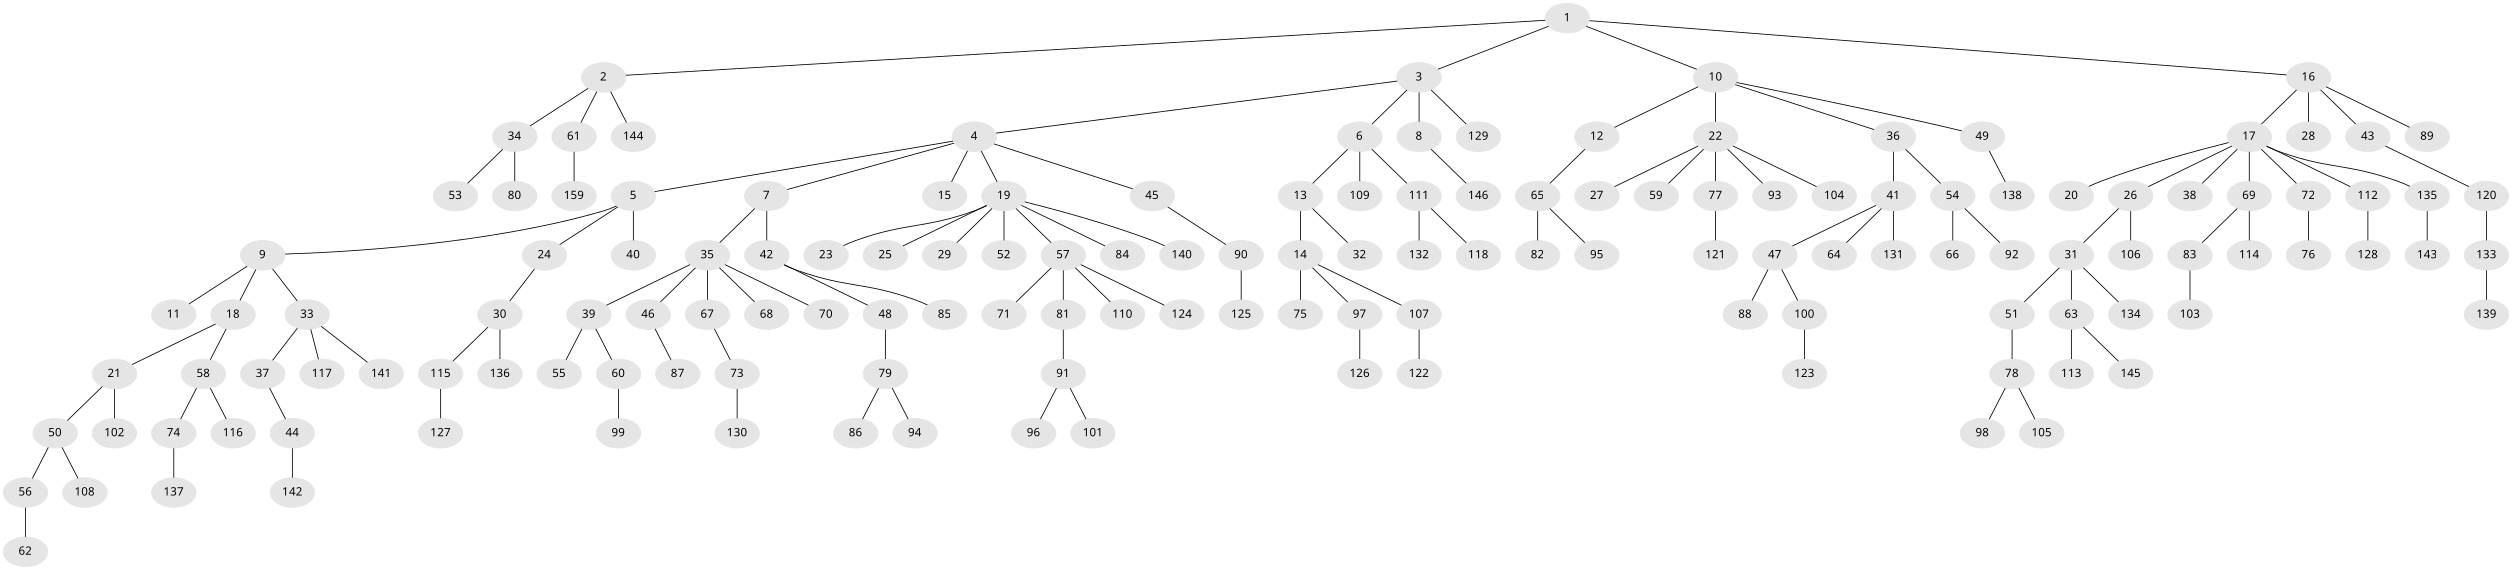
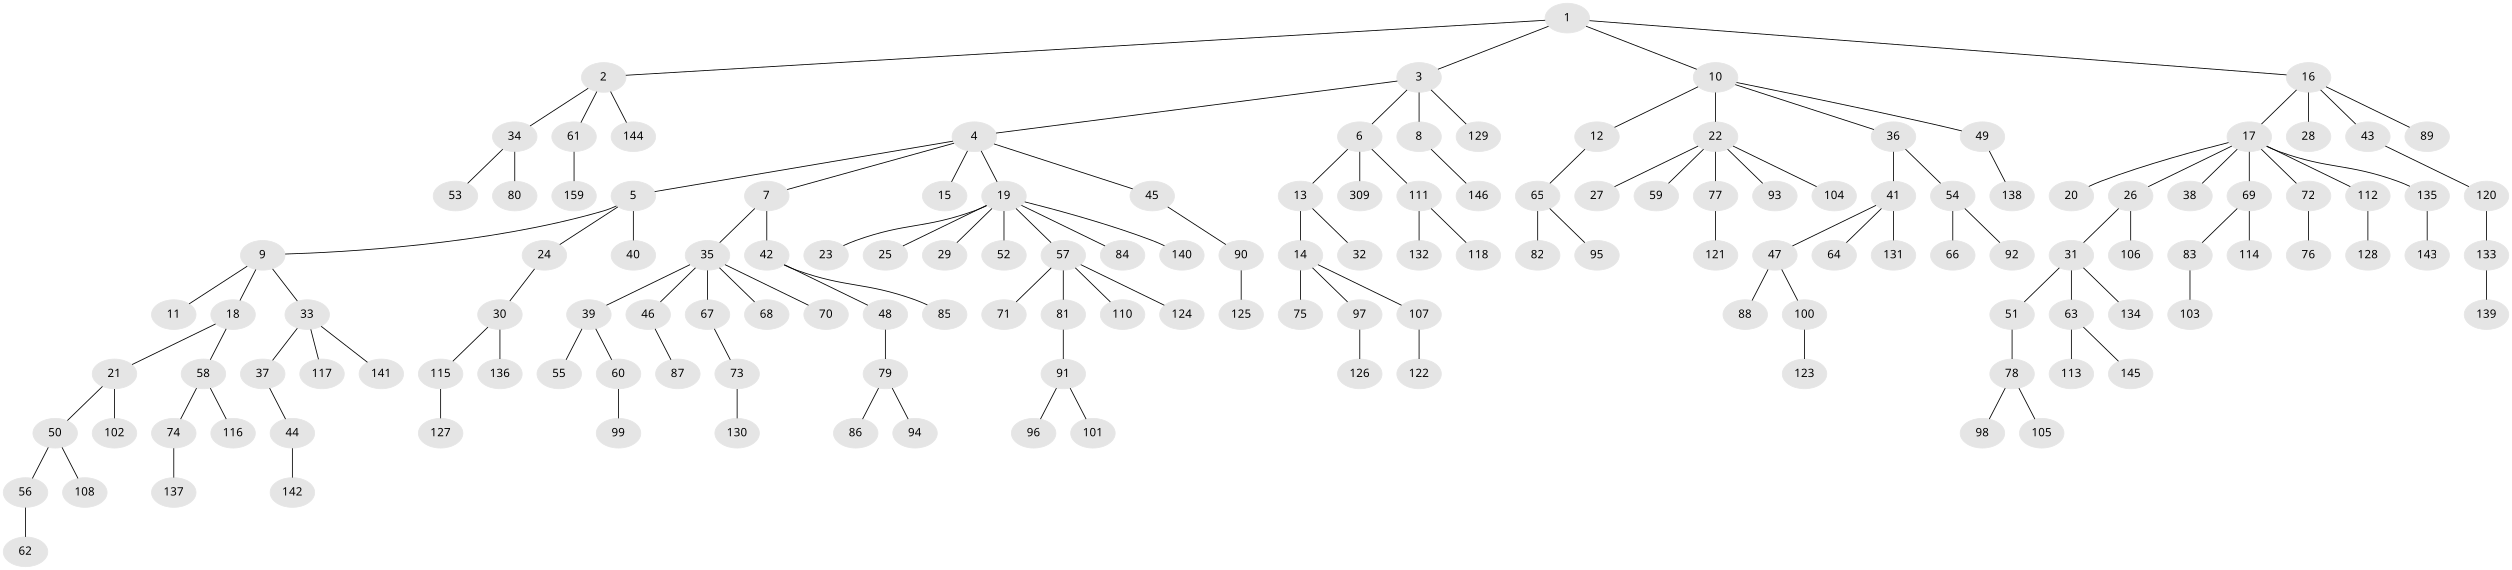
node "109": label "109" -> "309"
